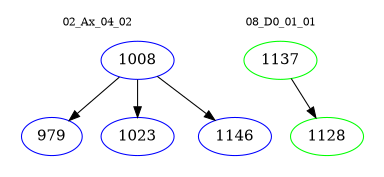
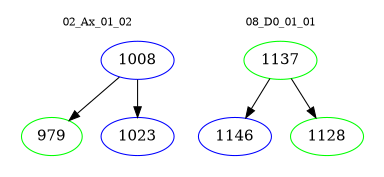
cluster "02_Ax_04_02": label "02_Ax_04_02" -> "02_Ax_01_02"
edge "1008" -> "1146": now "1137" -> "1146"
node "979": color blue -> green
